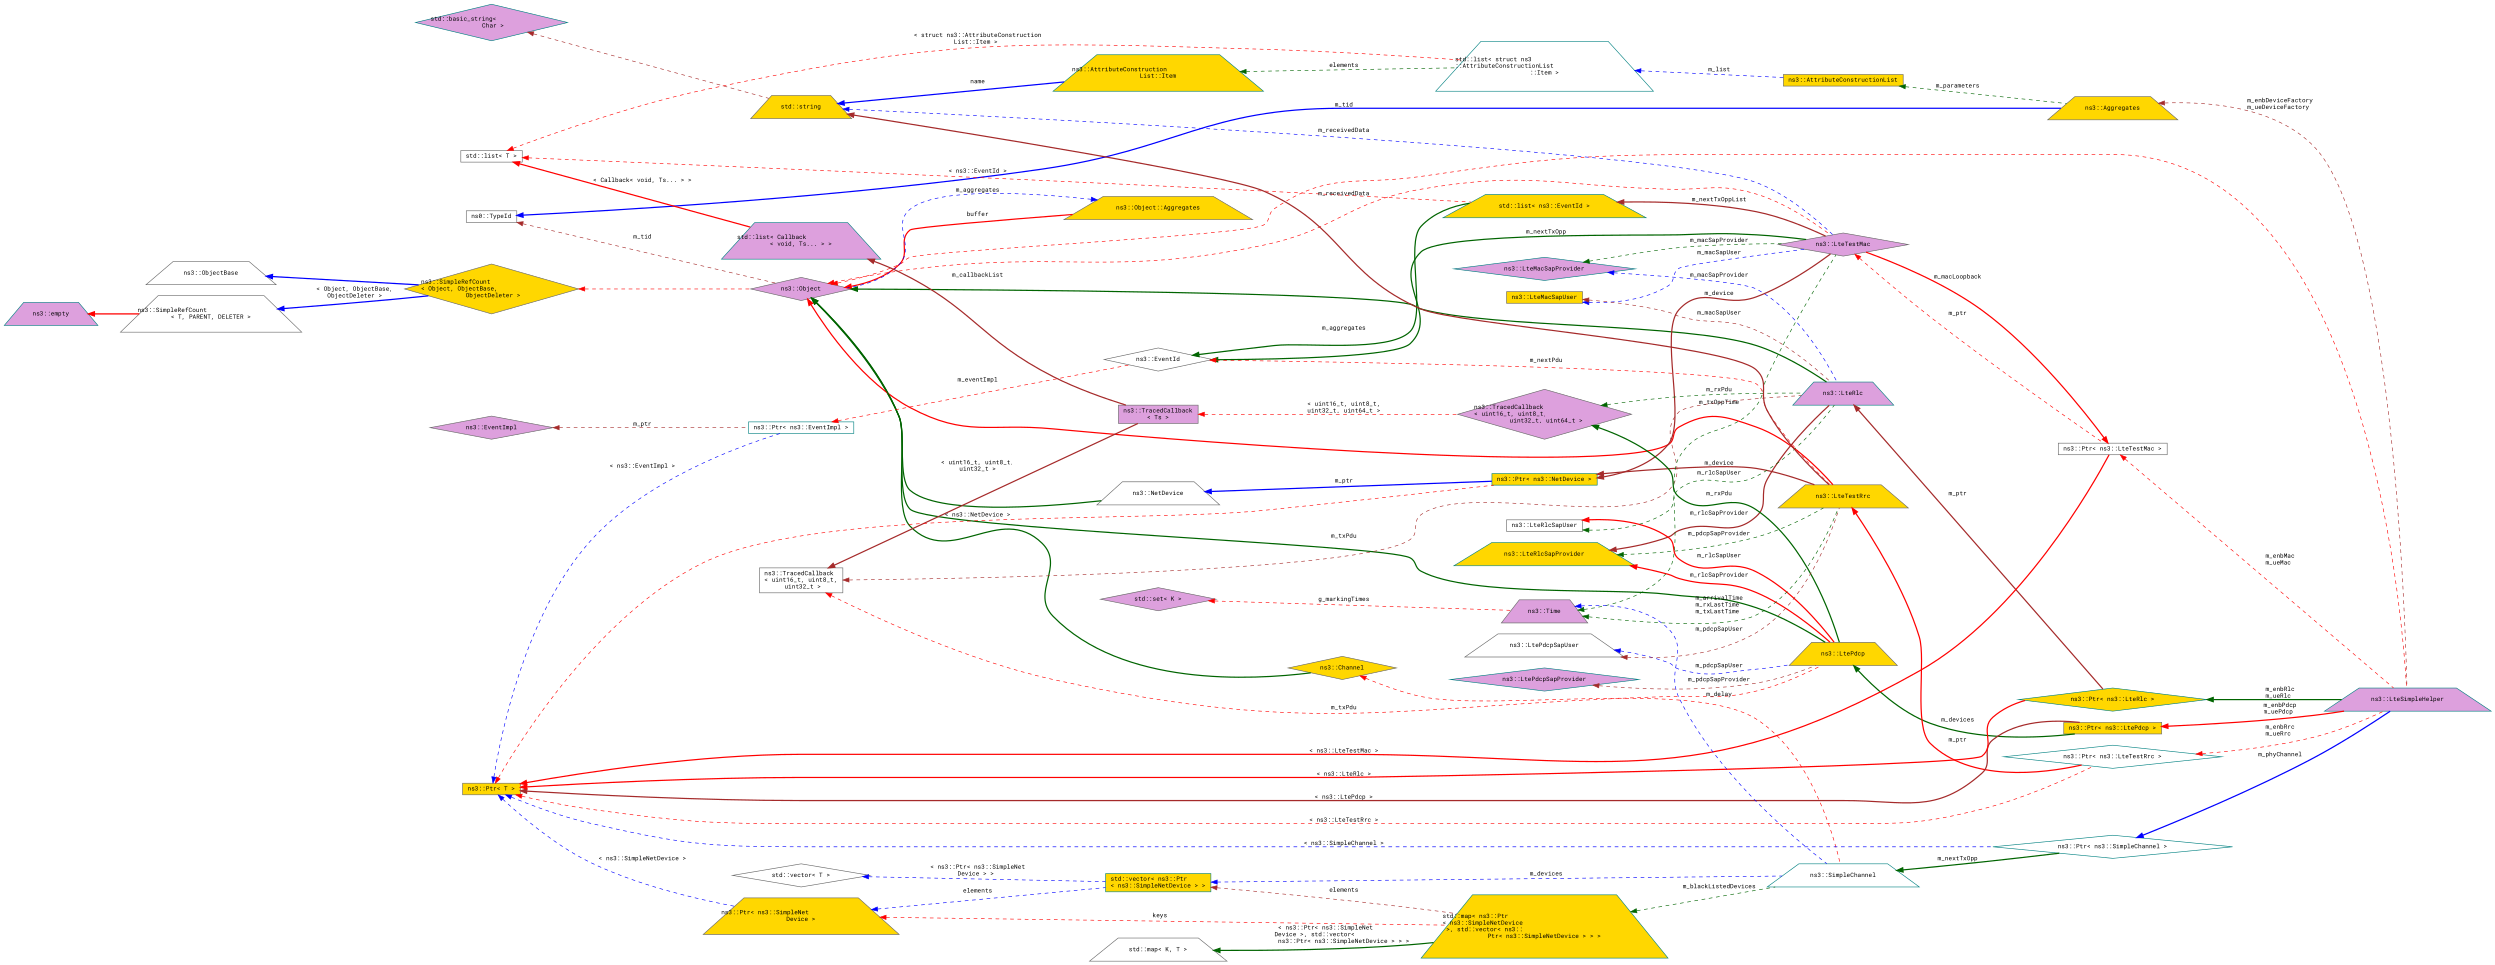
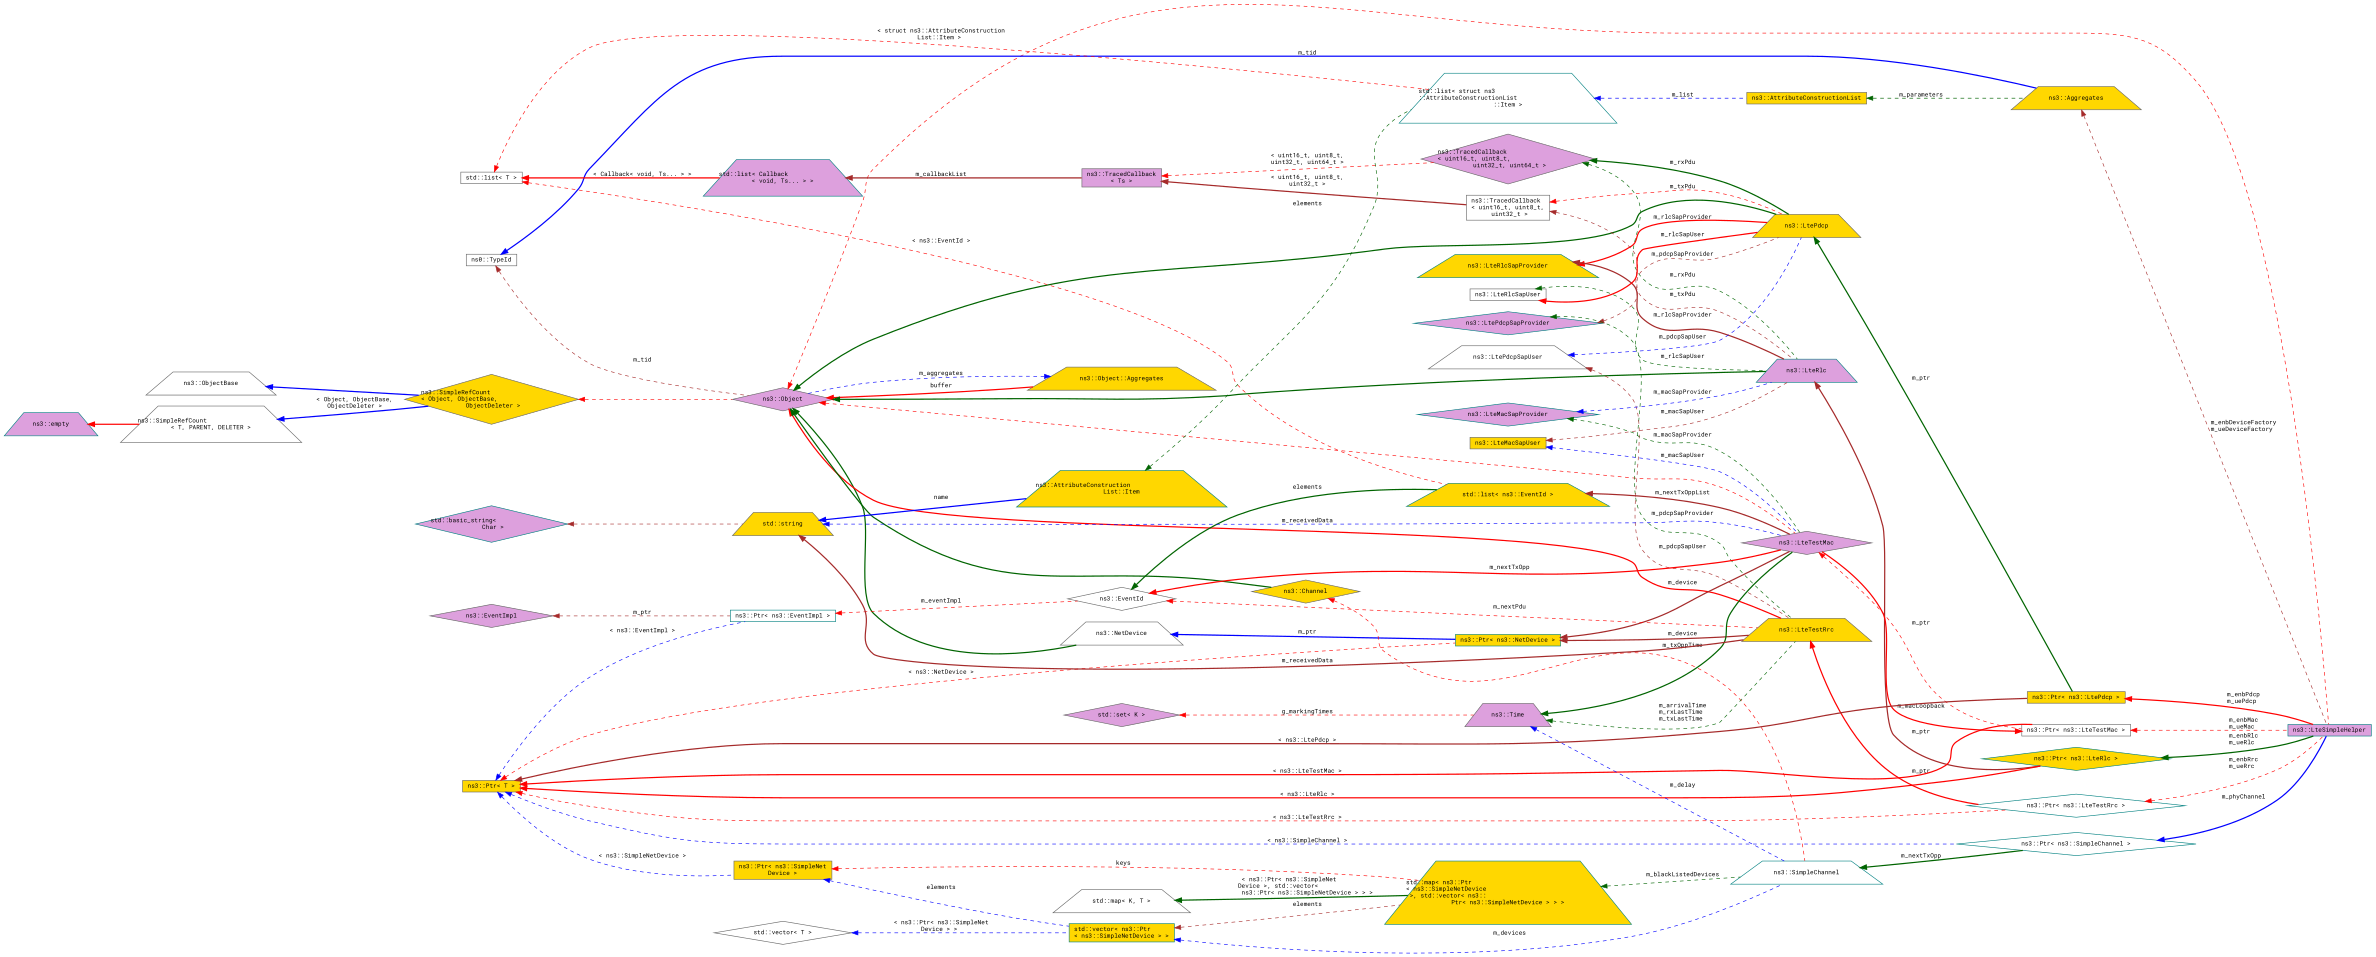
edge "ns3::LteTestMac" -> "ns3::EventId": color darkgreen -> red
edge "std::list< ns3::EventId >" -> "ns3::EventId": label " m_aggregates" -> " elements"
edge "ns3::LteTestMac" -> "ns3::Time": style dashed -> bold
edge "ns3::TracedCallback < Ts >" -> "ns3::TracedCallback < uint16_t, uint8_t, uint32_t >": reversed
edge "ns3::LteTestRrc" -> "ns3::LteRlcSapProvider": now "ns3::LteTestRrc" -> "ns3::LtePdcpSapProvider"
node "ns3::LteSimpleHelper": shape trapezium -> box
edge "ns3::Ptr< ns3::LtePdcp >" -> "ns3::LtePdcp": label " m_devices" -> " m_ptr"
node "ns3::Ptr< ns3::SimpleNet Device >": shape trapezium -> box
